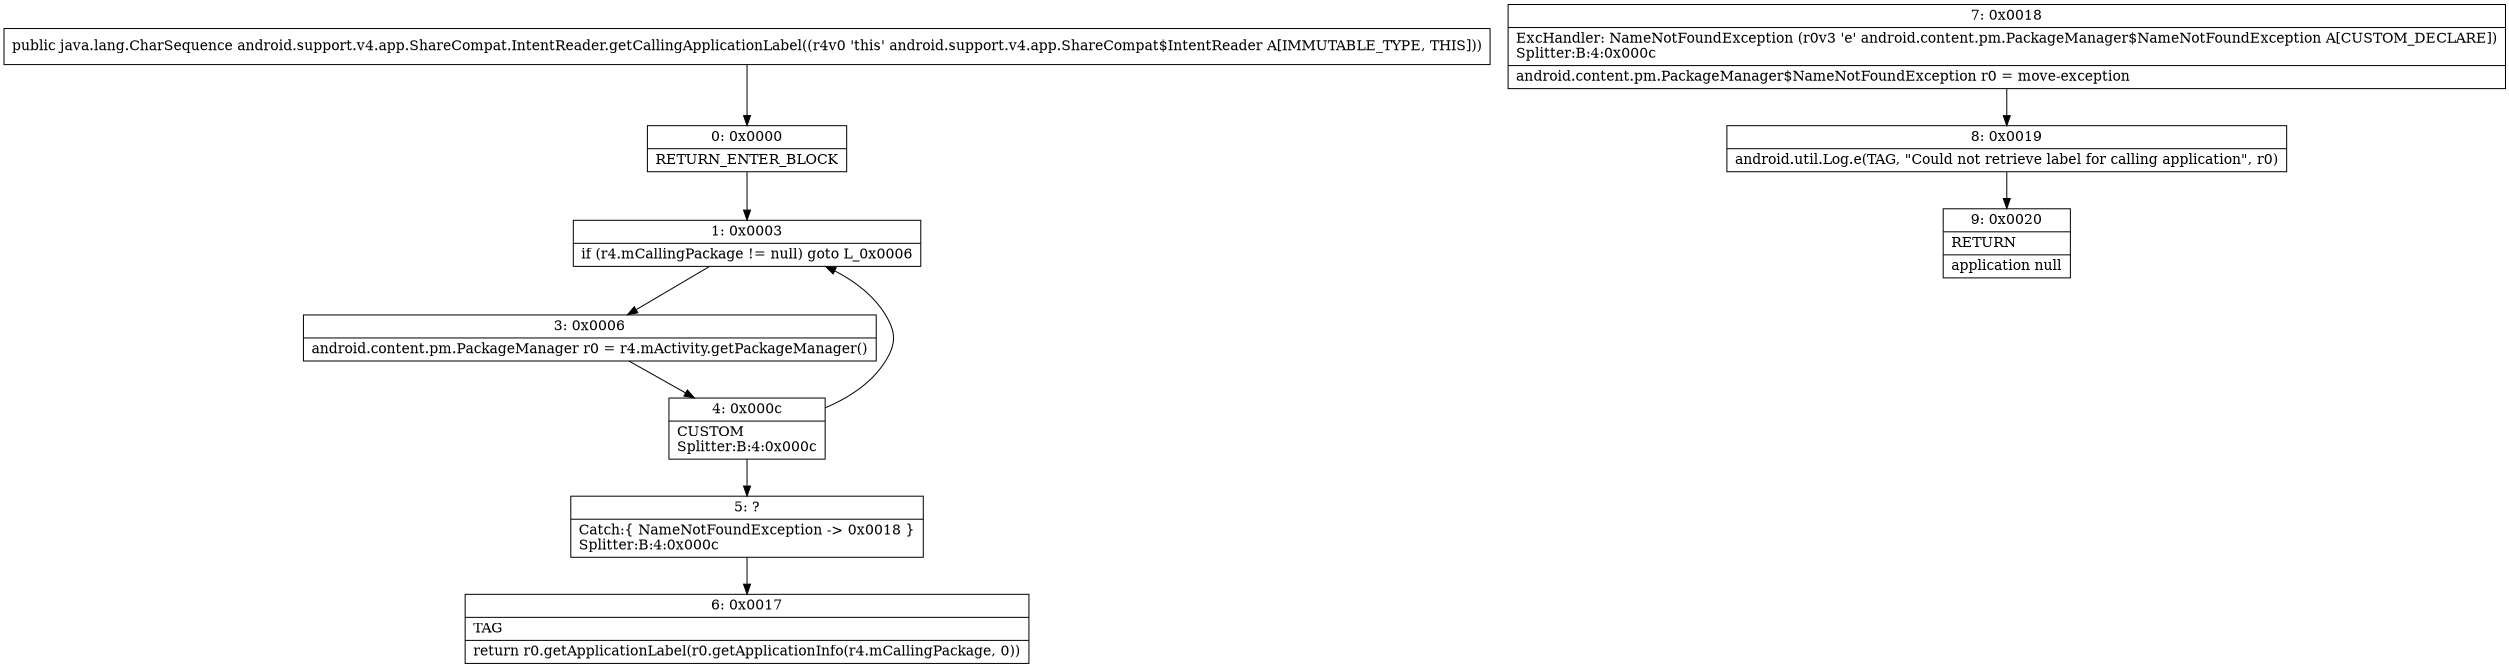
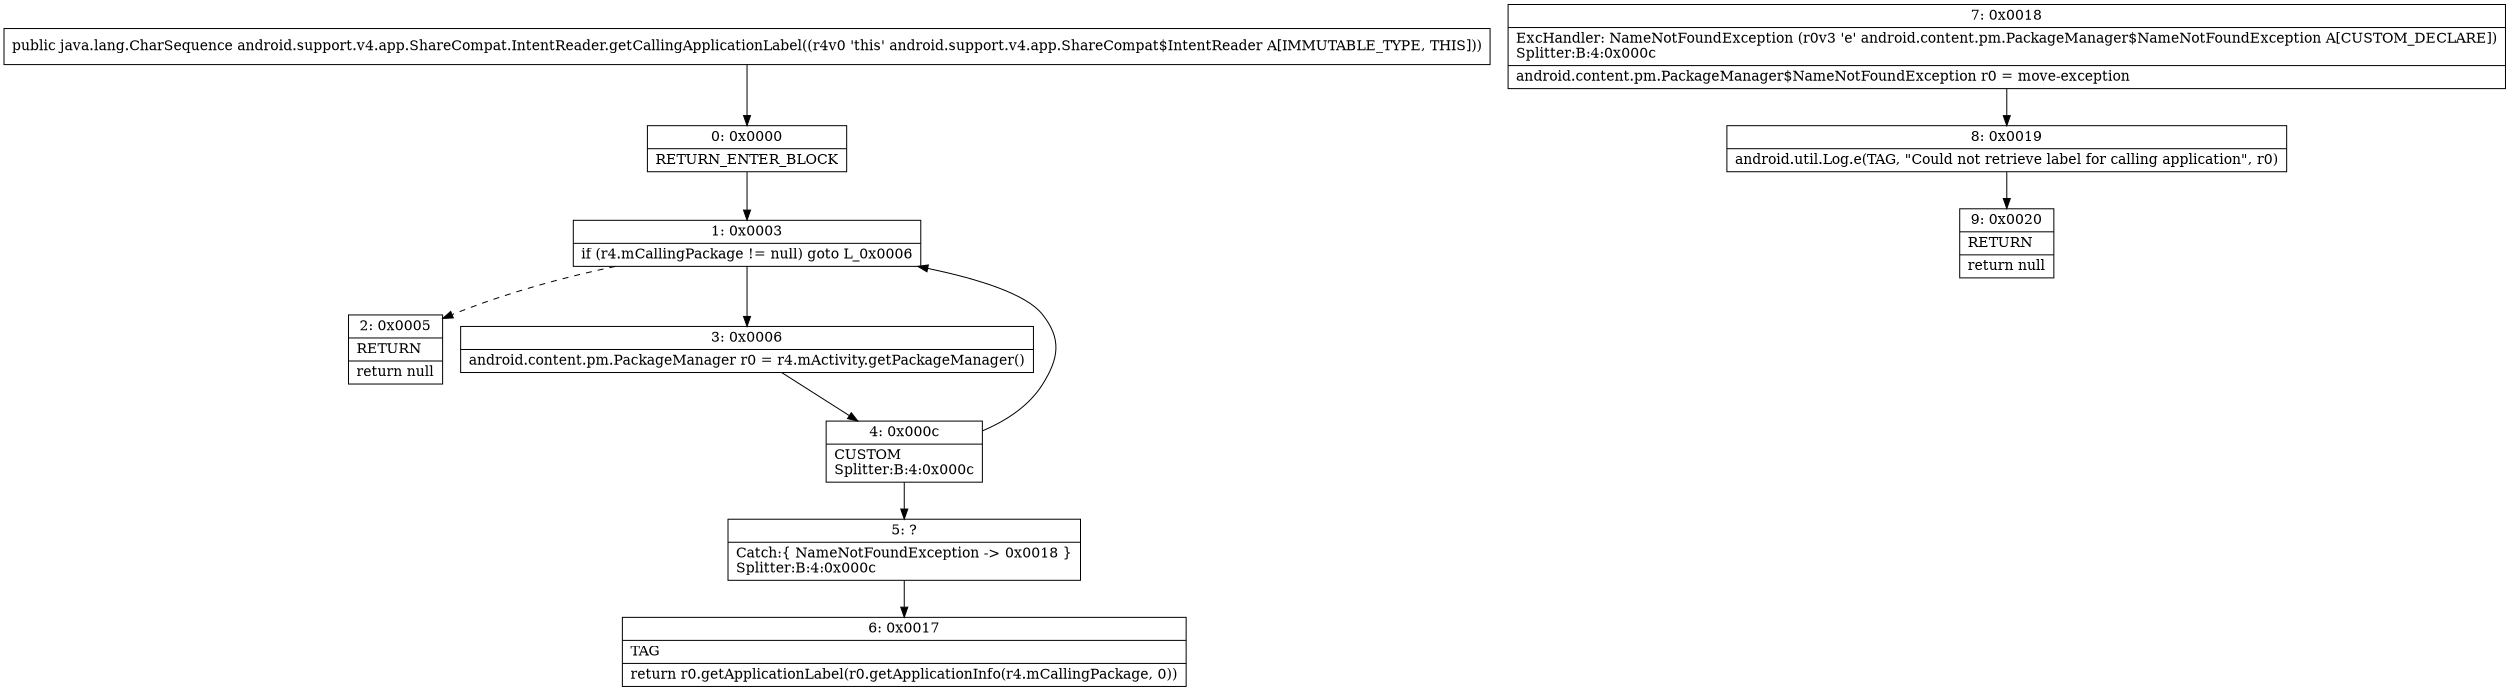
node "9: 0x0020": text "application null" -> "return null"
node "2: 0x0005": added
